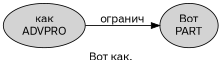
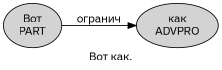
edge "как ADVPRO" -> "Вот PART": reversed
